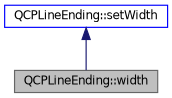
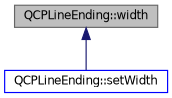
edge "QCPLineEnding::width" -> "QCPLineEnding::setWidth": reversed
